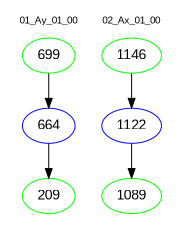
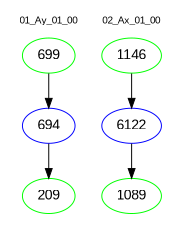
node "664": label "664" -> "694"
node "1122": label "1122" -> "6122"
